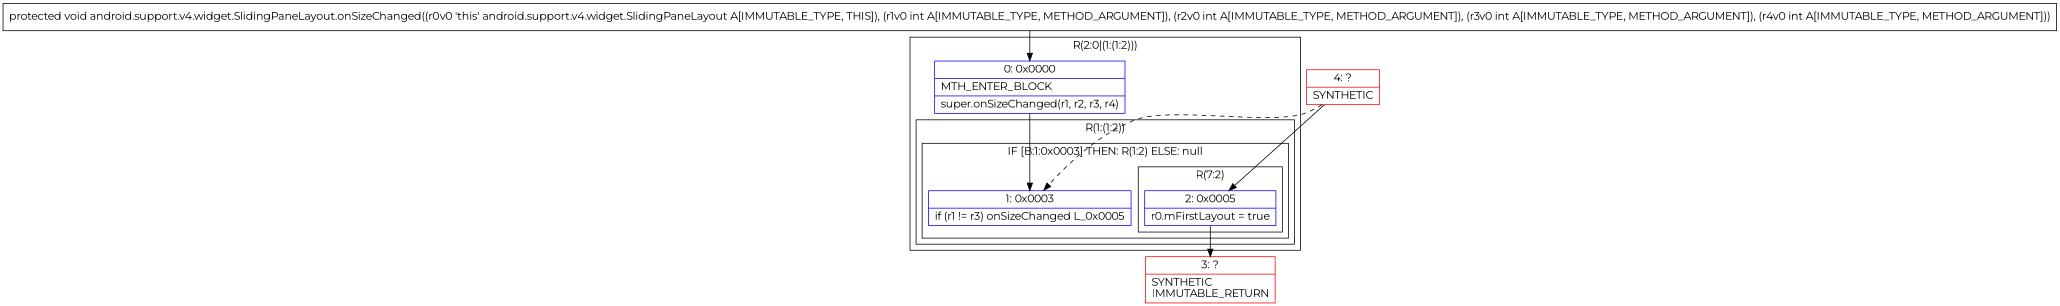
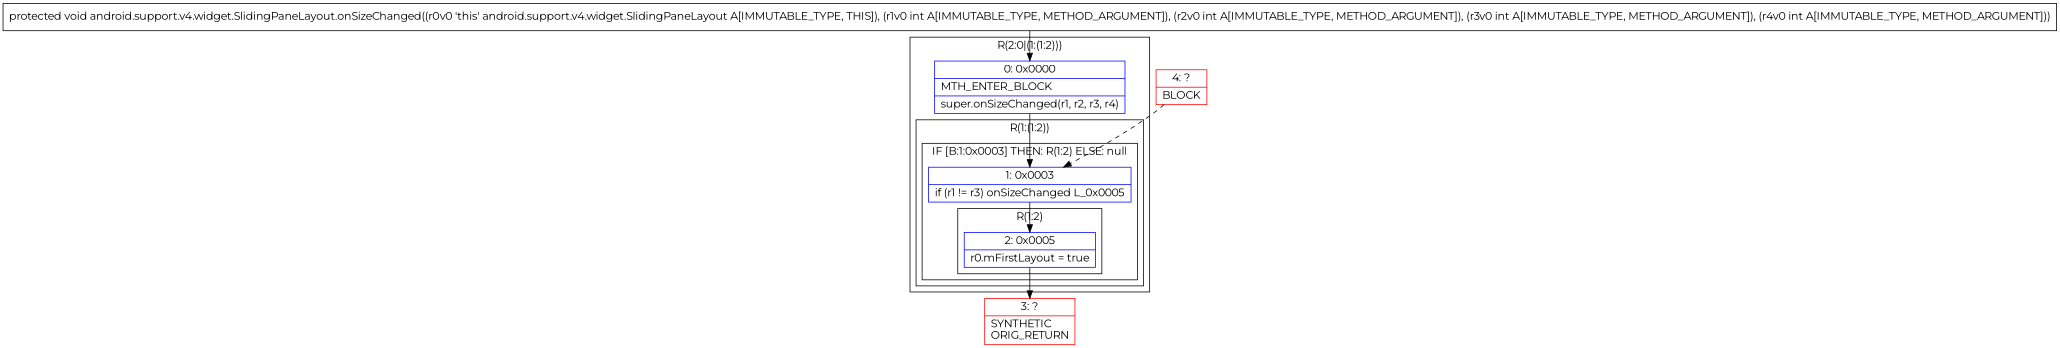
node "4: ?": text "SYNTHETIC" -> "BLOCK"
edge "4: ?" -> "2: 0x0005": now "1: 0x0003" -> "2: 0x0005"
cluster "R(7:2)": label "R(7:2)" -> "R(1:2)"
node "3: ?": text "IMMUTABLE_RETURN" -> "ORIG_RETURN"
